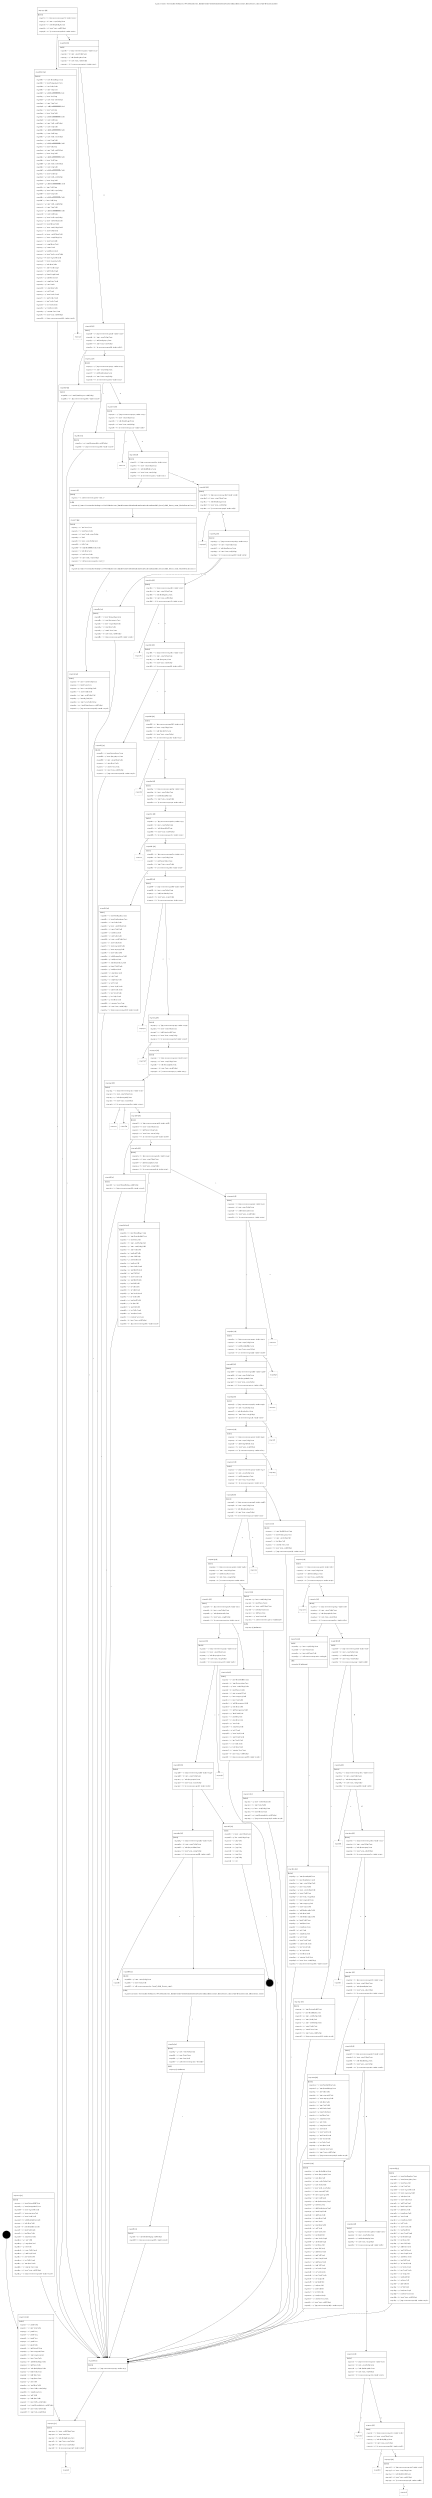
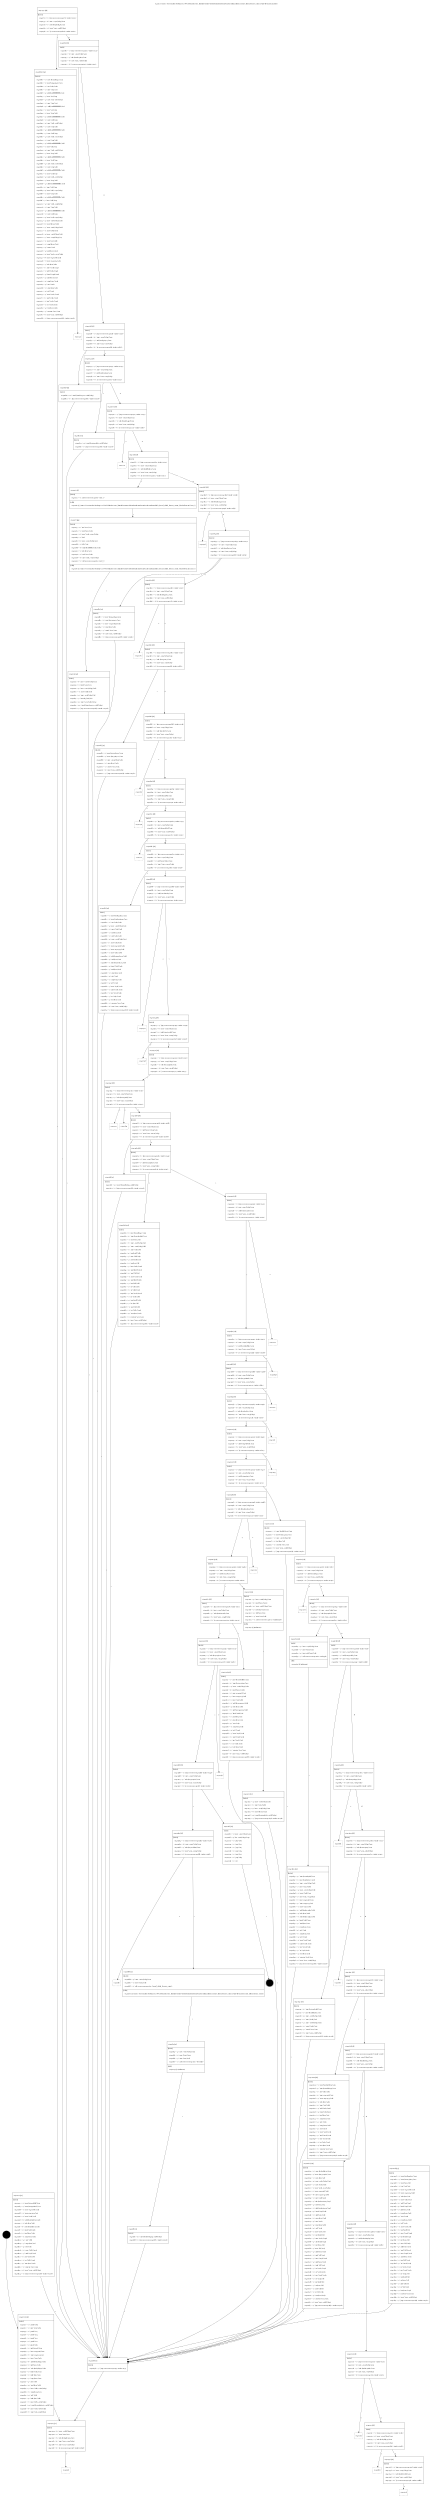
node "0x40229a": added
